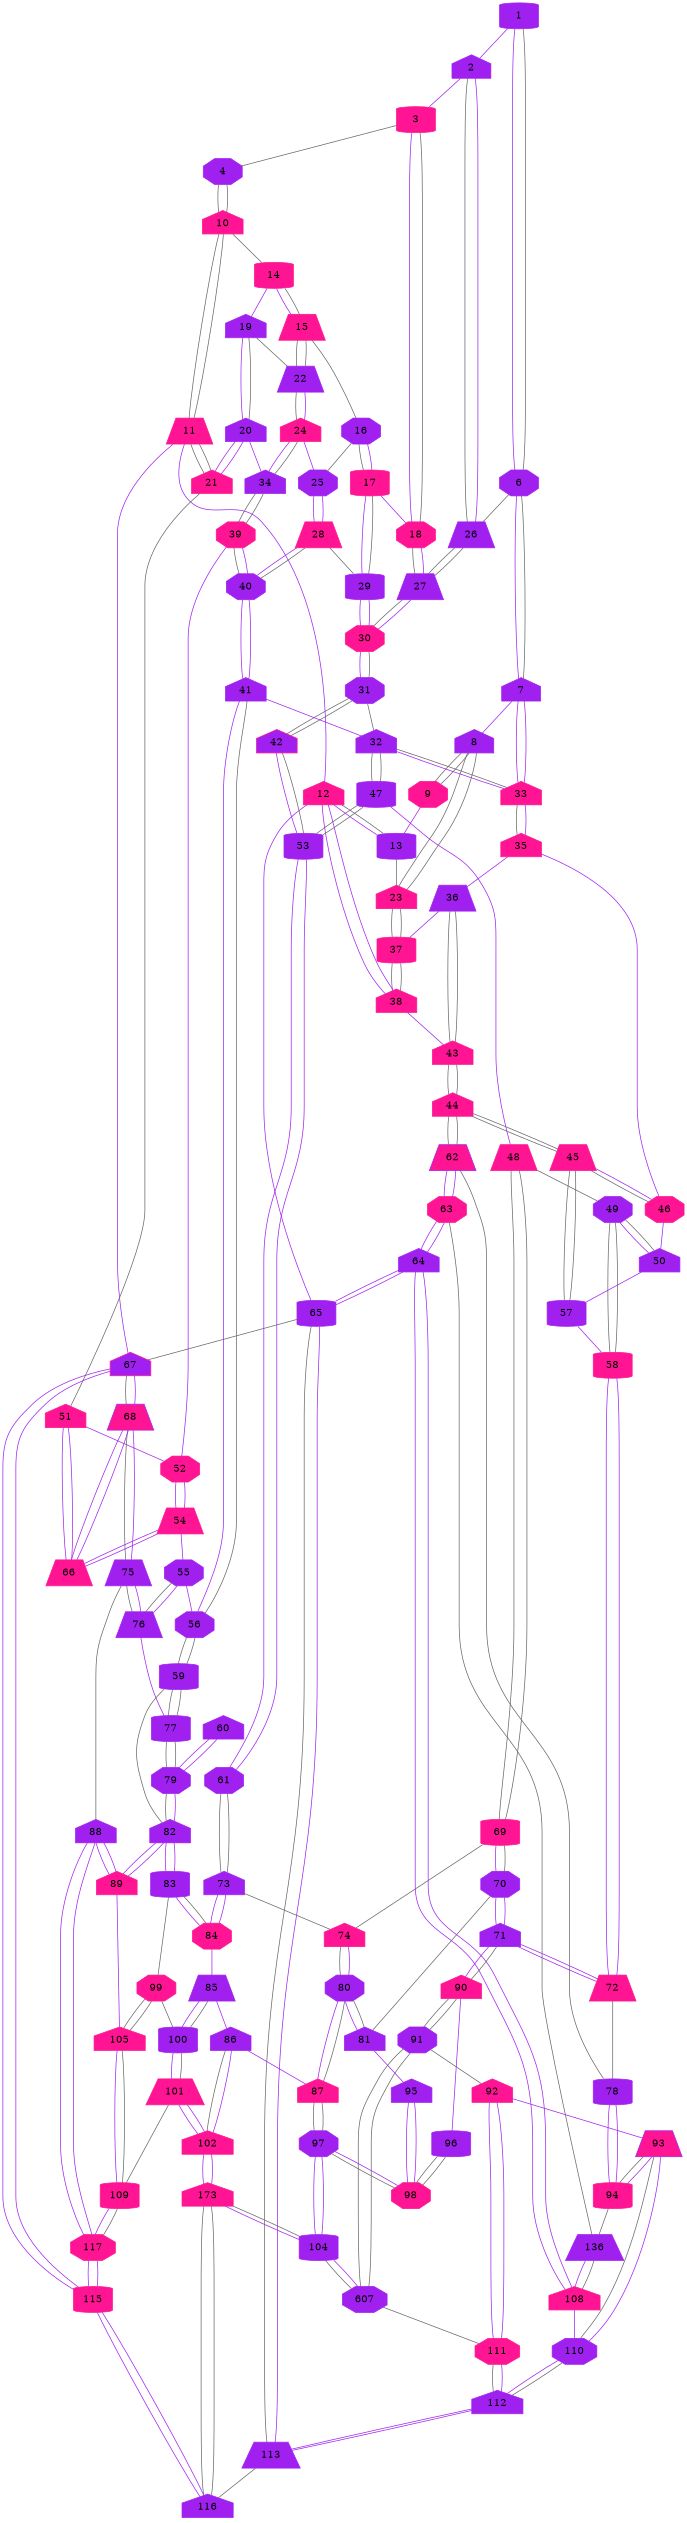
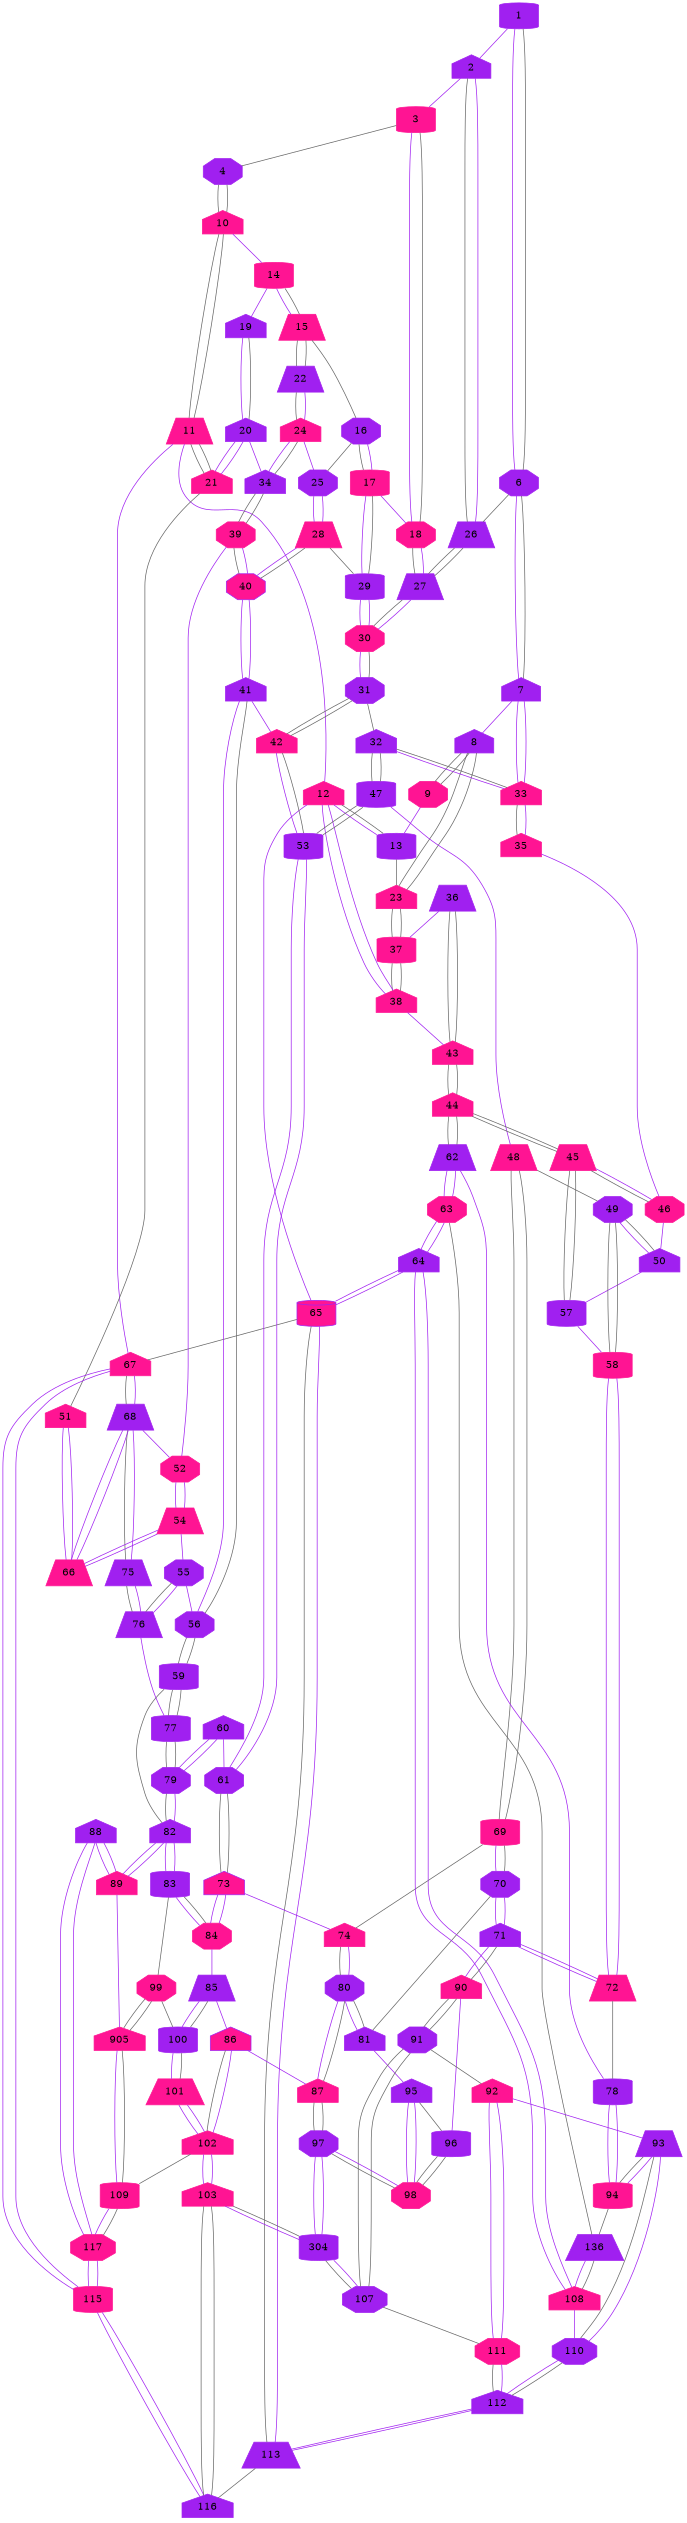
edge "10" -- "14": color gray40 -> purple
edge "19" -- "22": removed
node "40": fillcolor purple -> deeppink
edge "41" -- "32": now "41" -- "42"
node "42": fillcolor purple -> deeppink
edge "35" -- "36": removed
node "62": fillcolor deeppink -> purple
node "65": fillcolor purple -> deeppink
node "67": fillcolor purple -> deeppink
node "68": fillcolor deeppink -> purple
edge "51" -- "52": now "68" -- "52"
edge "62" -- "78": color gray40 -> purple
edge "75" -- "88": removed
edge "60" -- "61": added
node "73": fillcolor purple -> deeppink
edge "73" -- "74": color gray40 -> purple
node "105": label "105" -> "905"
node "86": fillcolor purple -> deeppink
edge "95" -- "96": added
edge "101" -- "109": now "102" -- "109"
node "93": fillcolor deeppink -> purple
node "173": label "173" -> "103"
node "104": label "104" -> "304"
node "607": label "607" -> "107"
